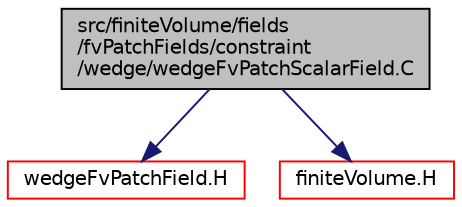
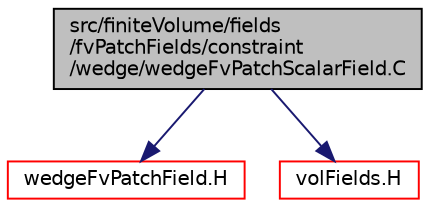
node "finiteVolume.H": label "finiteVolume.H" -> "volFields.H"
